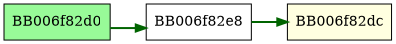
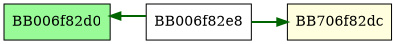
node "BB006f82dc": label "BB006f82dc" -> "BB706f82dc"
edge "BB006f82d0" -> "BB006f82e8": reversed
